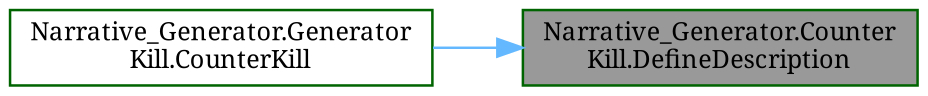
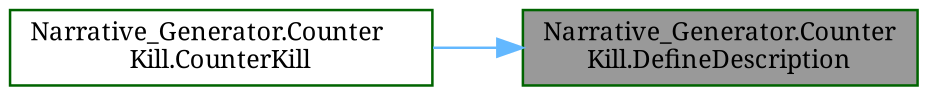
node "Narrative_Generator.Generator Kill.CounterKill": label "Narrative_Generator.Generator Kill.CounterKill" -> "Narrative_Generator.Counter Kill.CounterKill"
